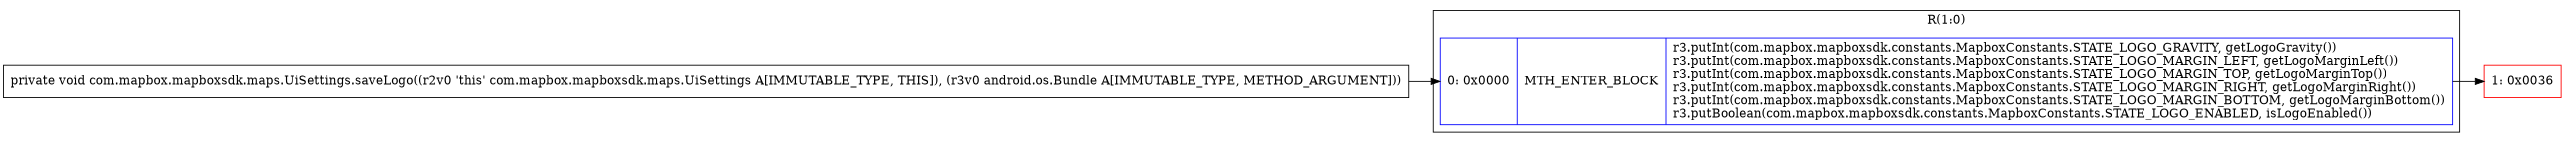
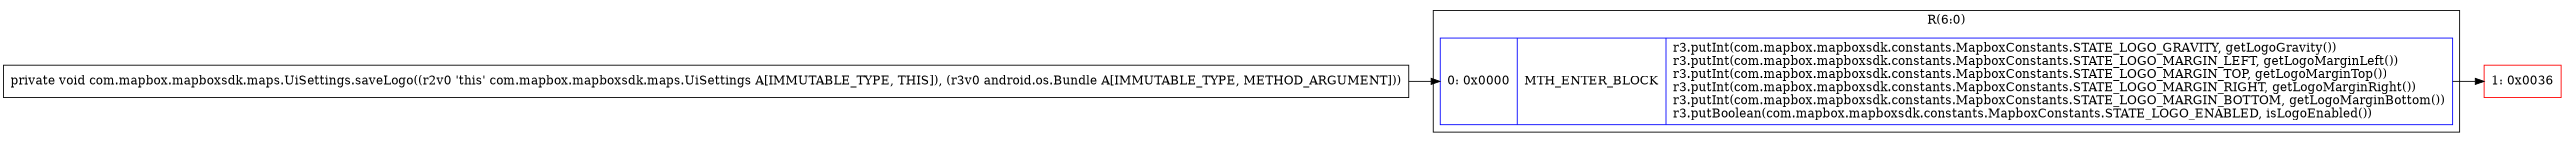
cluster "R(1:0)": label "R(1:0)" -> "R(6:0)"
